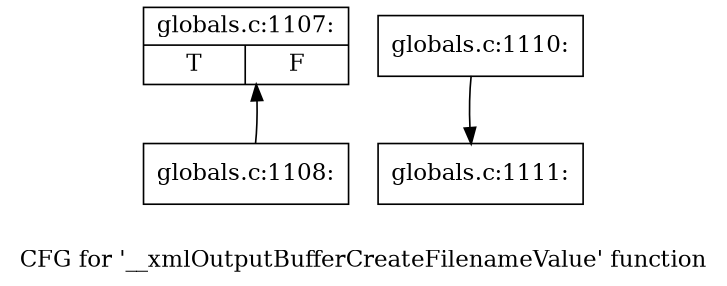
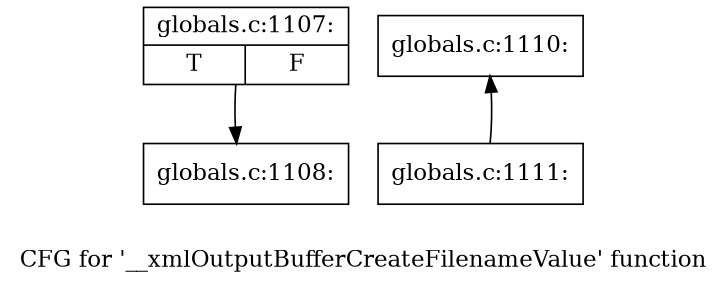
edge "globals.c:1110:" -> "globals.c:1111:": reversed
edge "globals.c:1108:" -> "globals.c:1107:": reversed
